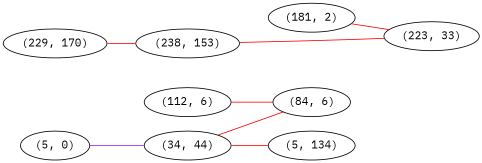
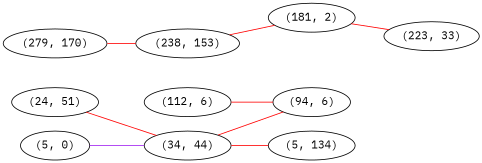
edge "(223, 33)" -- "(238, 153)": now "(181, 2)" -- "(238, 153)"
node "(229, 170)": label "(229, 170)" -> "(279, 170)"
node "(24, 51)": added
node "(84, 6)": label "(84, 6)" -> "(94, 6)"
